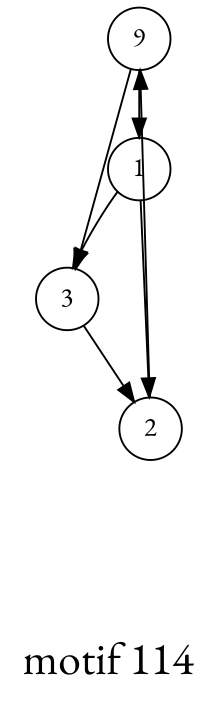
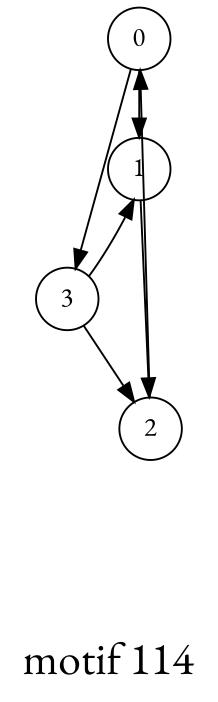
node "9": label "9" -> "0"
edge "1" -> "3": reversed
